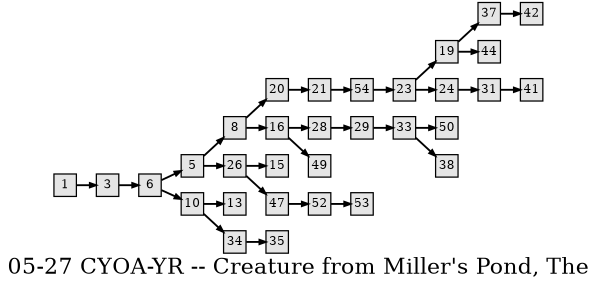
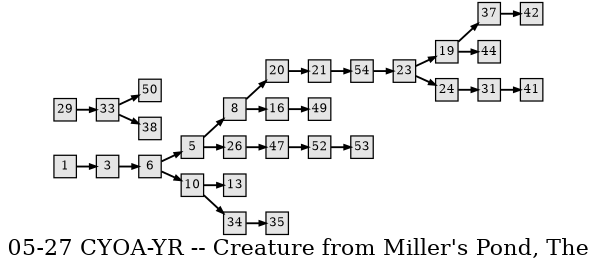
node "28": removed
node "15": removed
